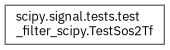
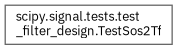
node "scipy.signal.tests.test _filter_scipy.TestSos2Tf": label "scipy.signal.tests.test _filter_scipy.TestSos2Tf" -> "scipy.signal.tests.test _filter_design.TestSos2Tf"
